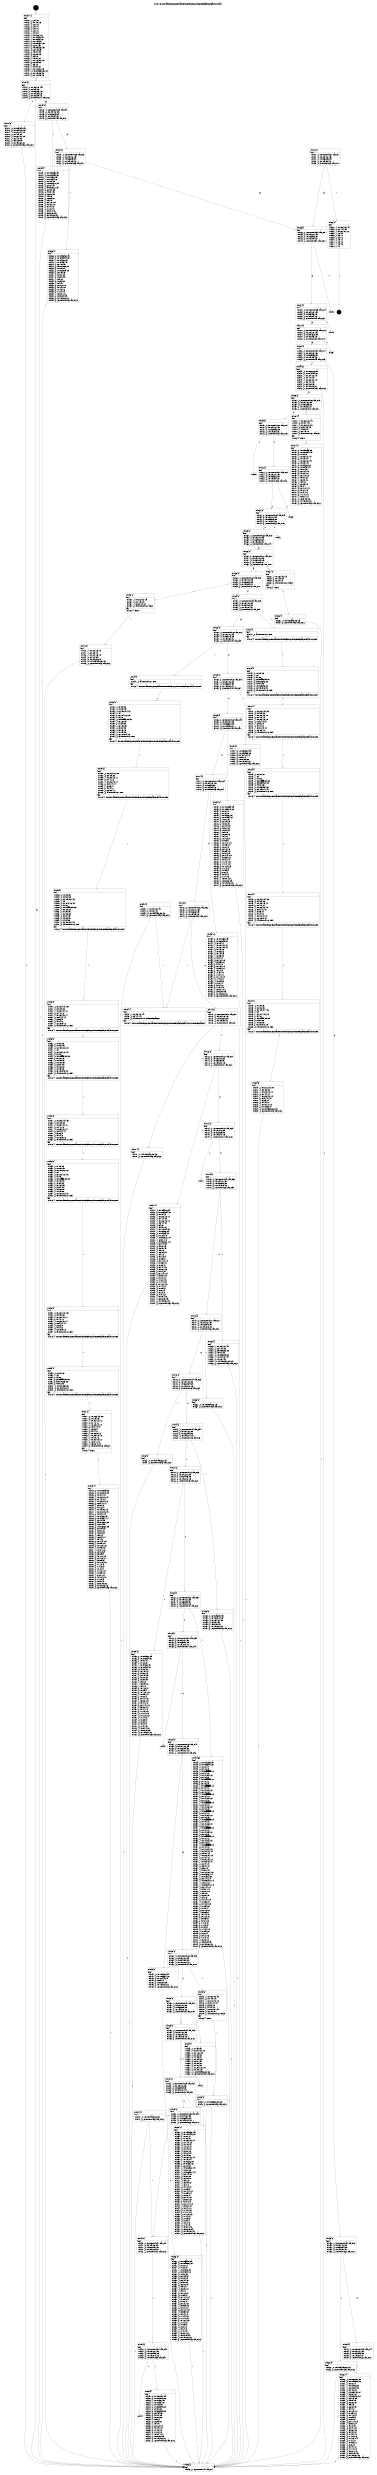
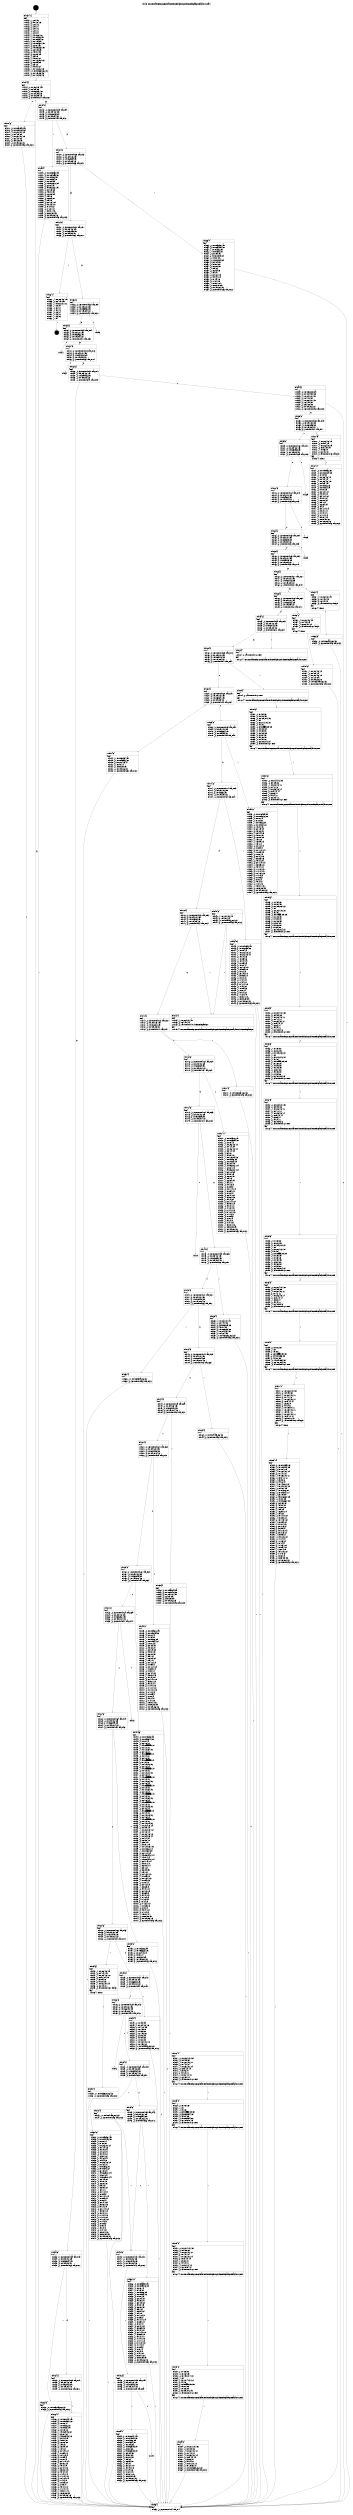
edge "0x401500 [28]" -> "0x401538 [28]": now "0x401500 [28]" -> "0x40151c [28]"
node "0x402139 [40]": removed
